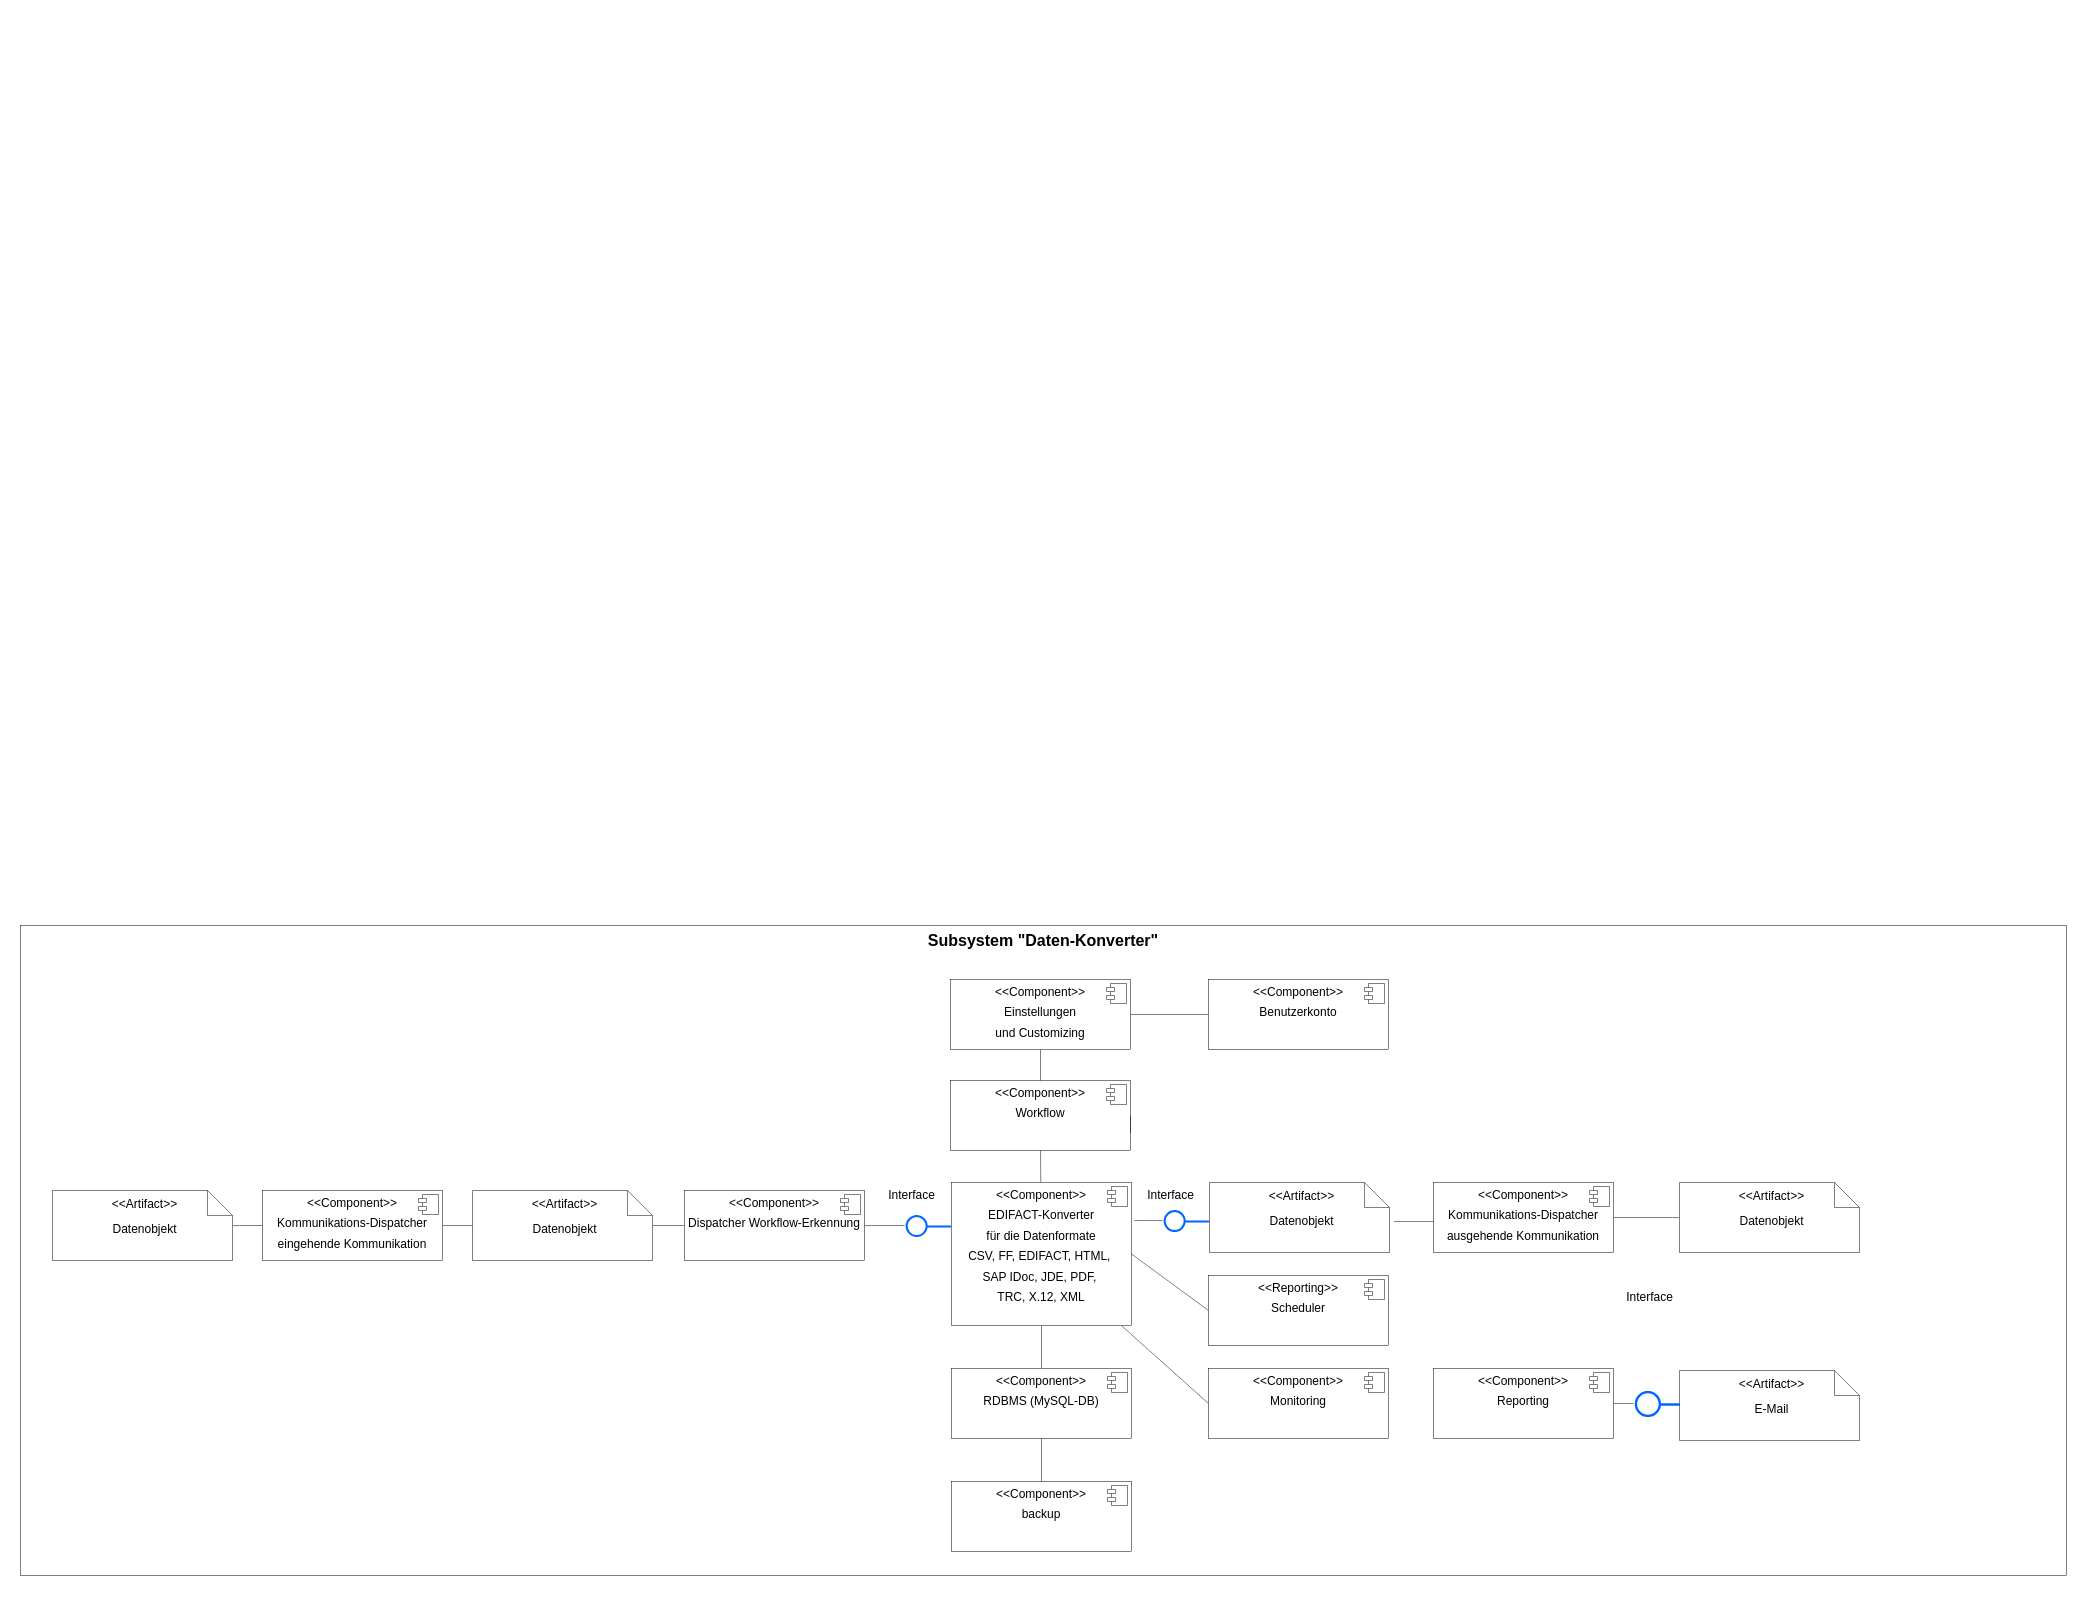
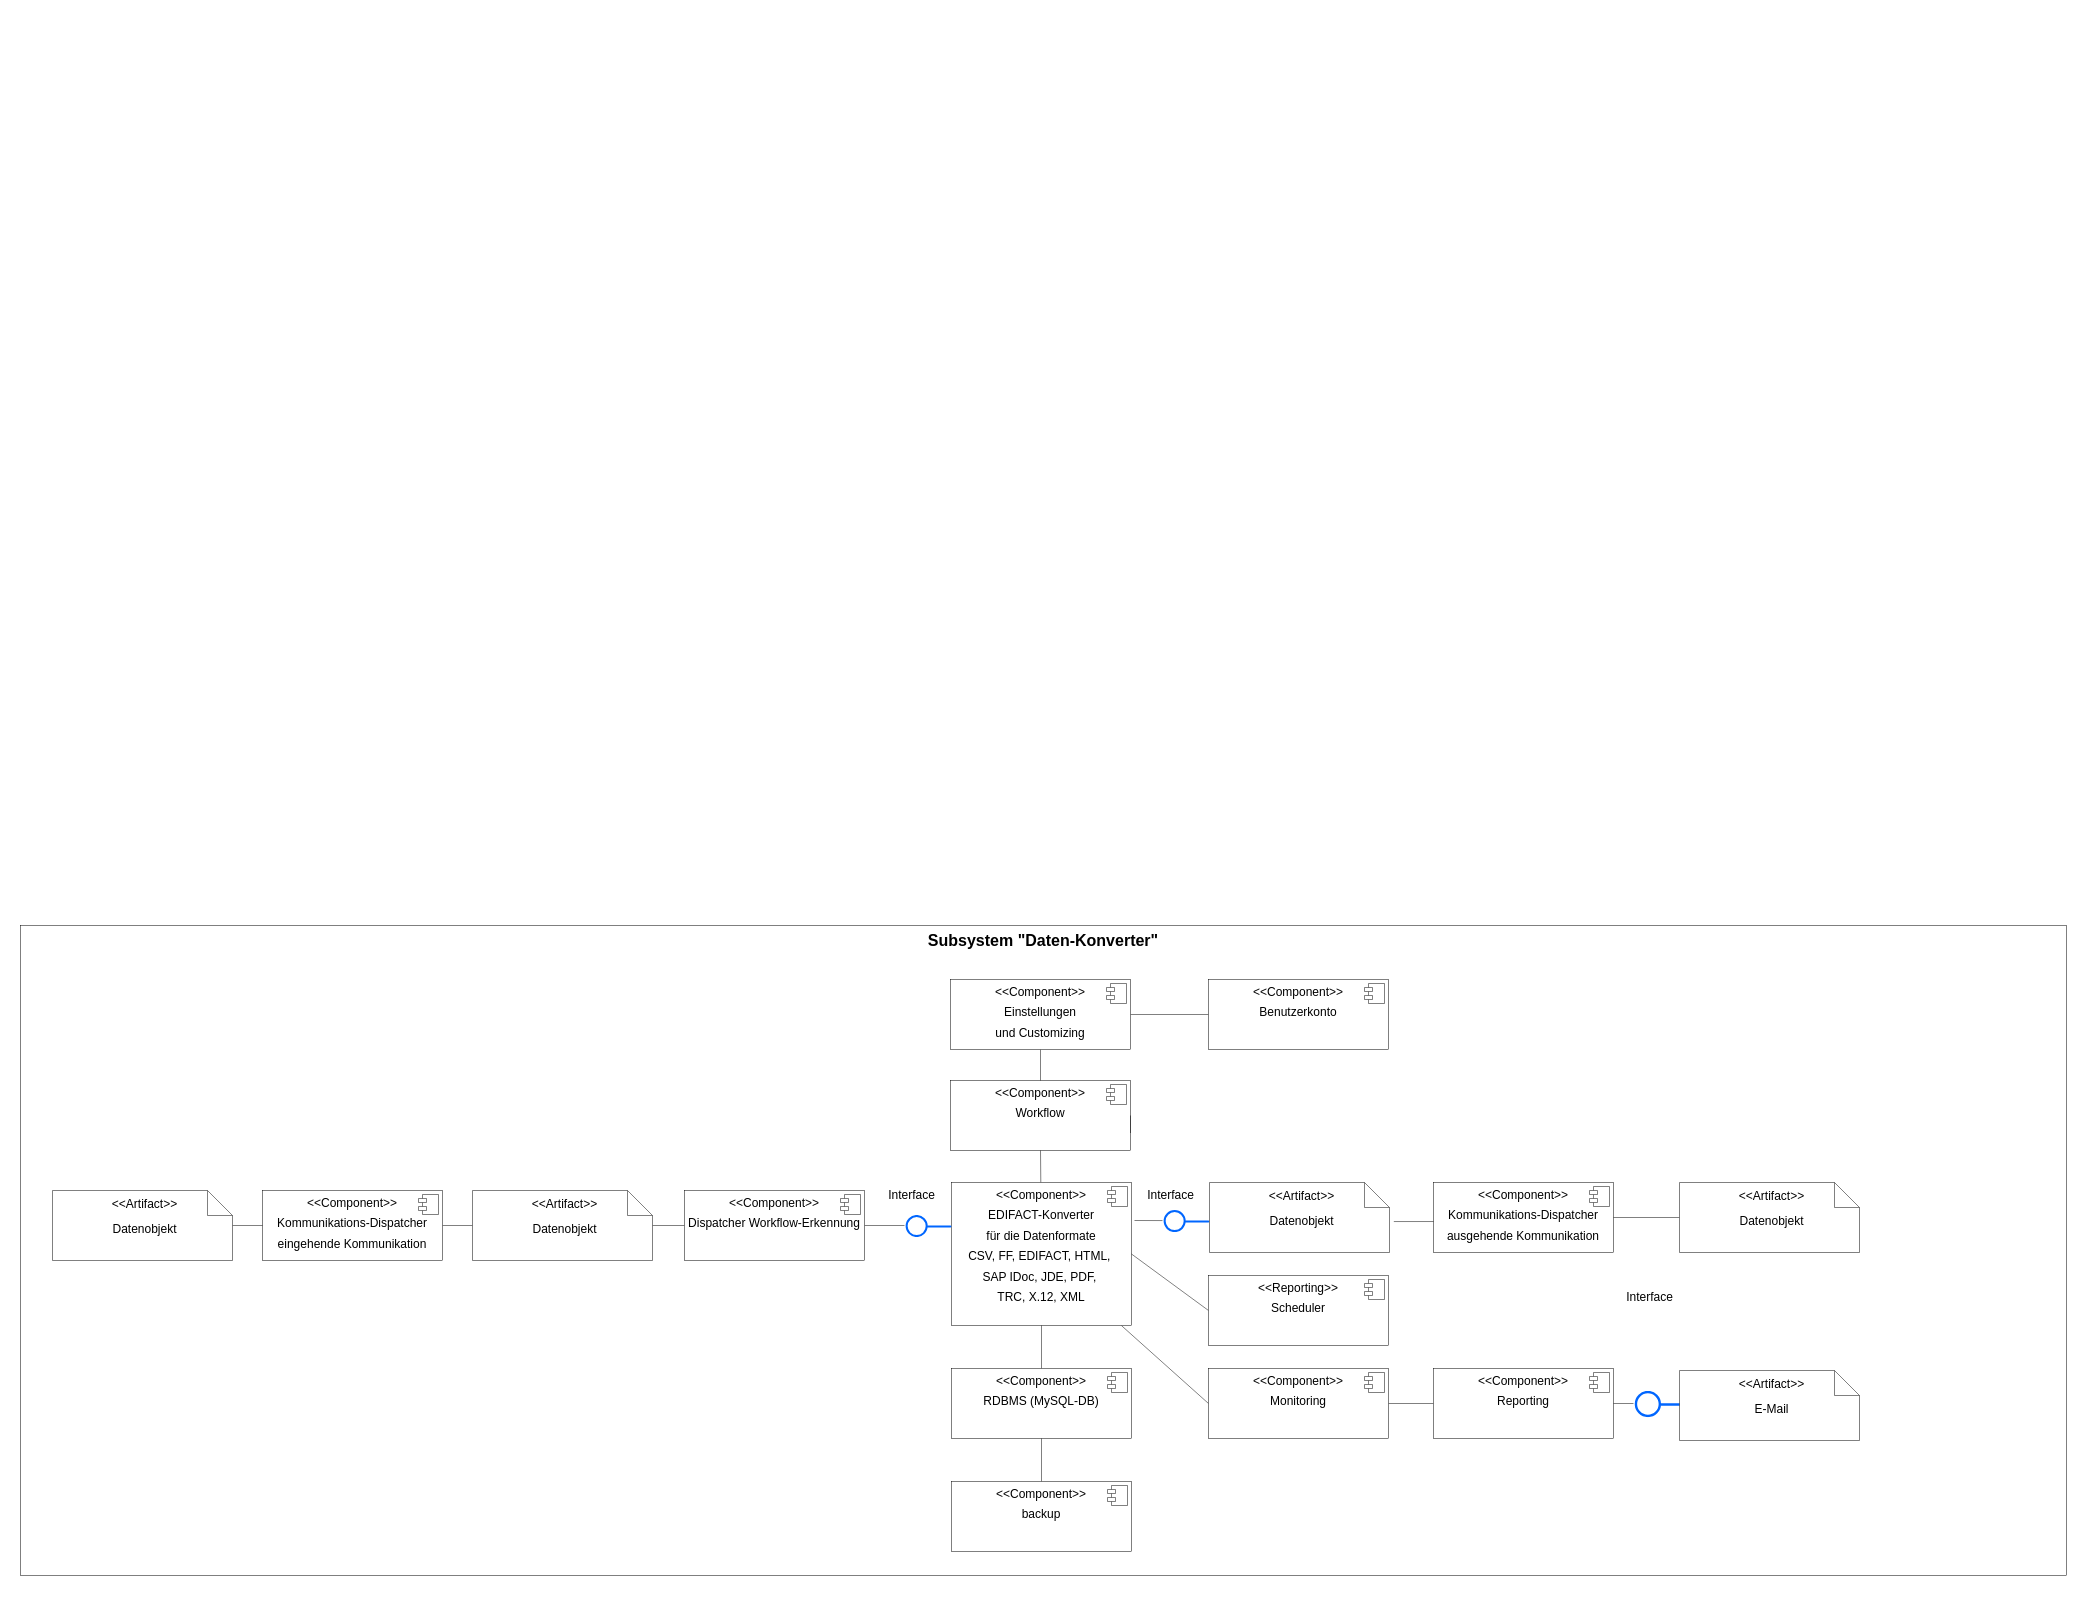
edge "<<Component>> Monitoring" -- "<<Component>> Reporting": added
